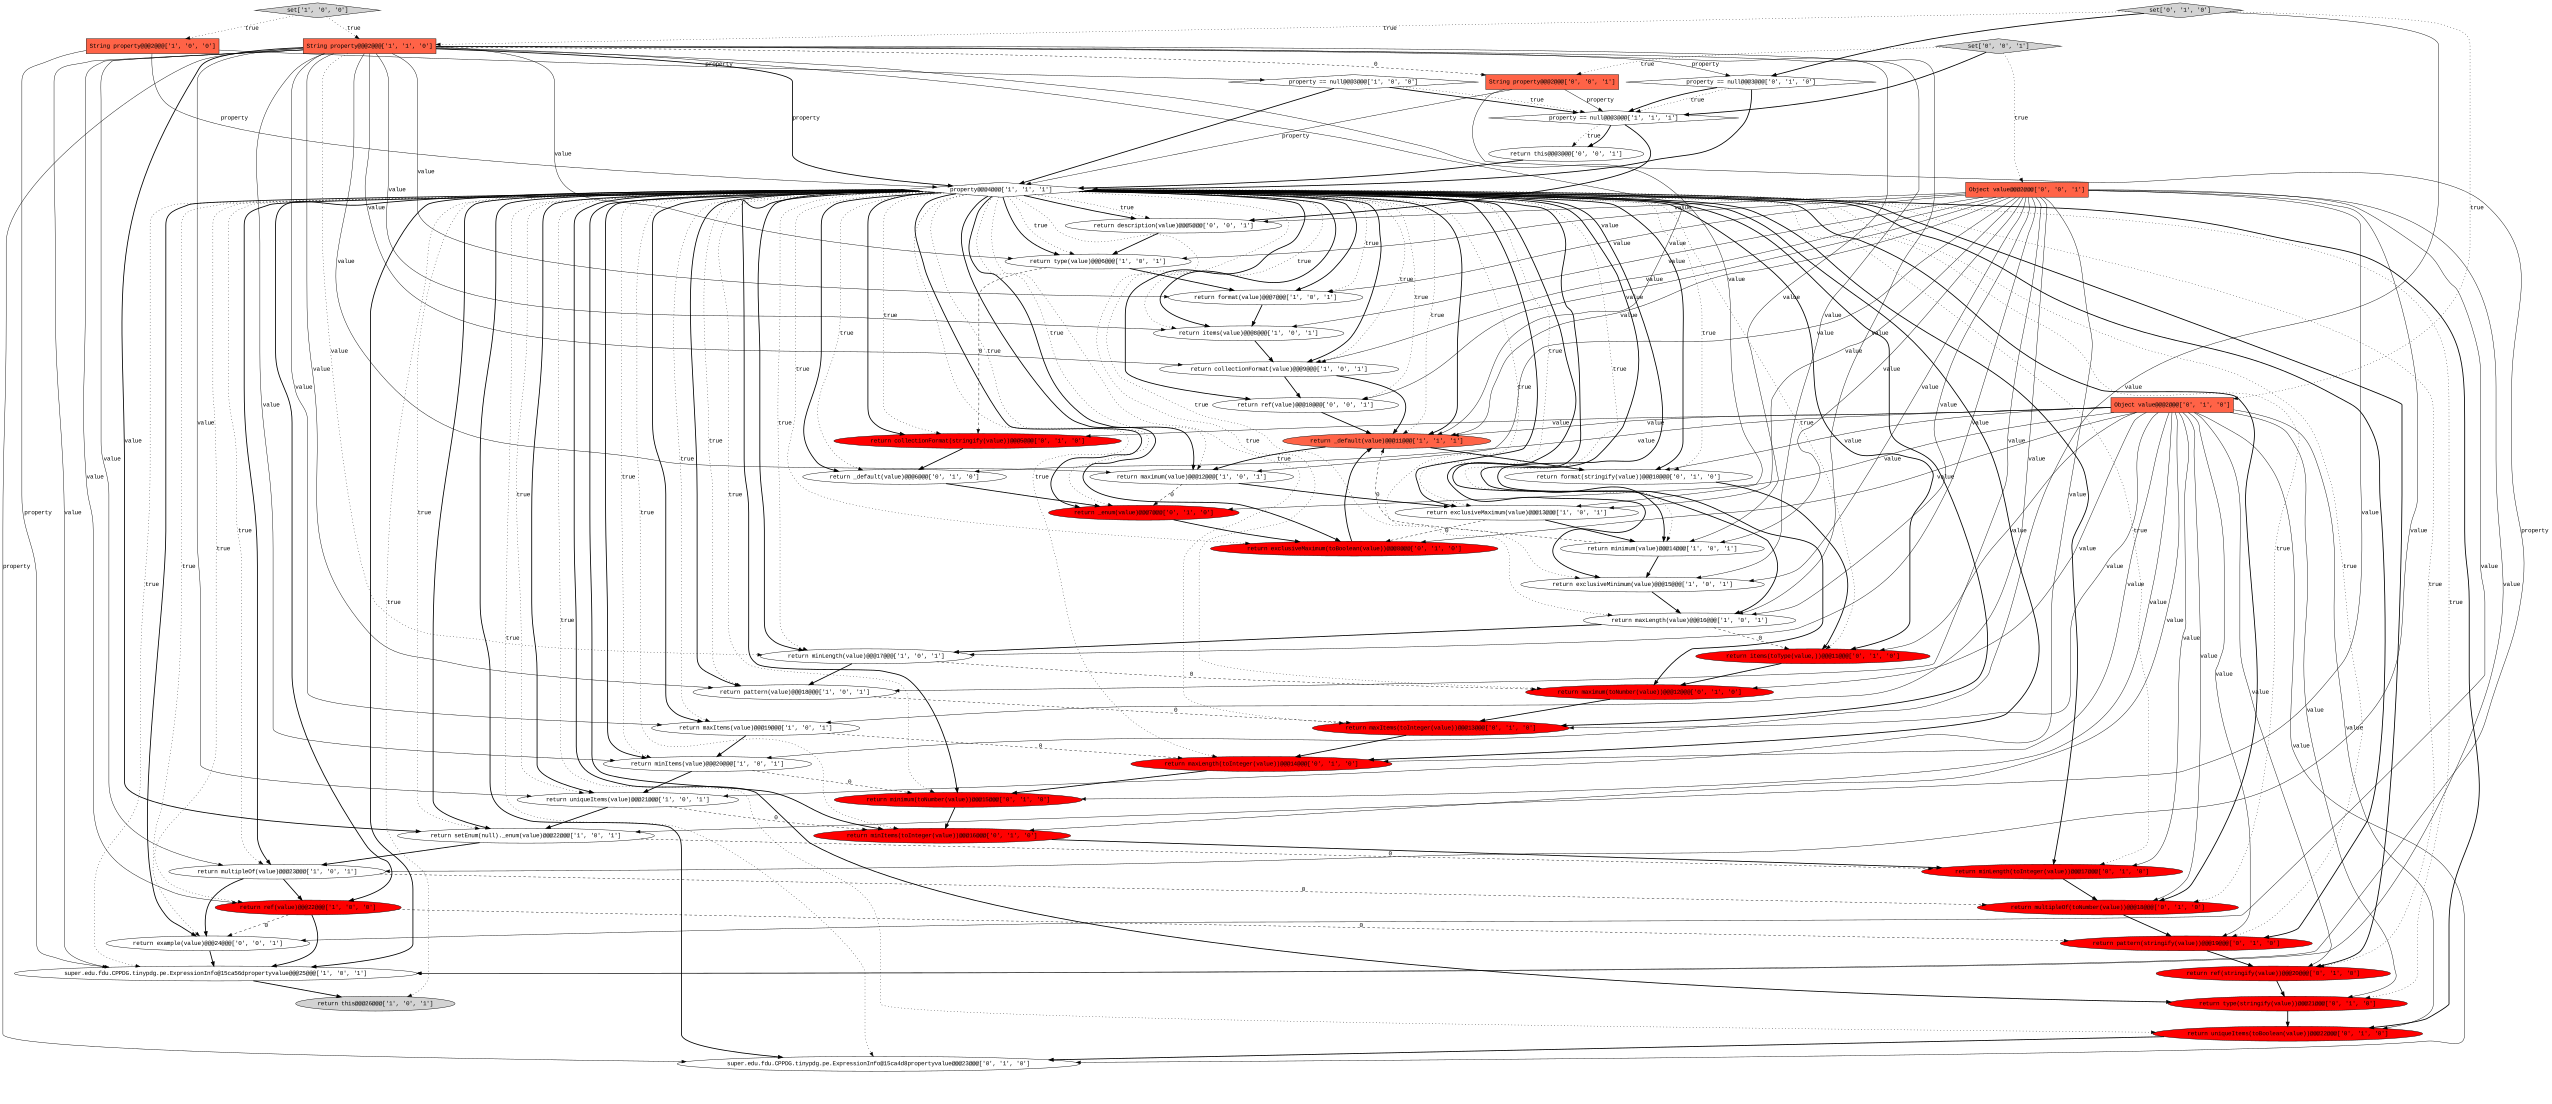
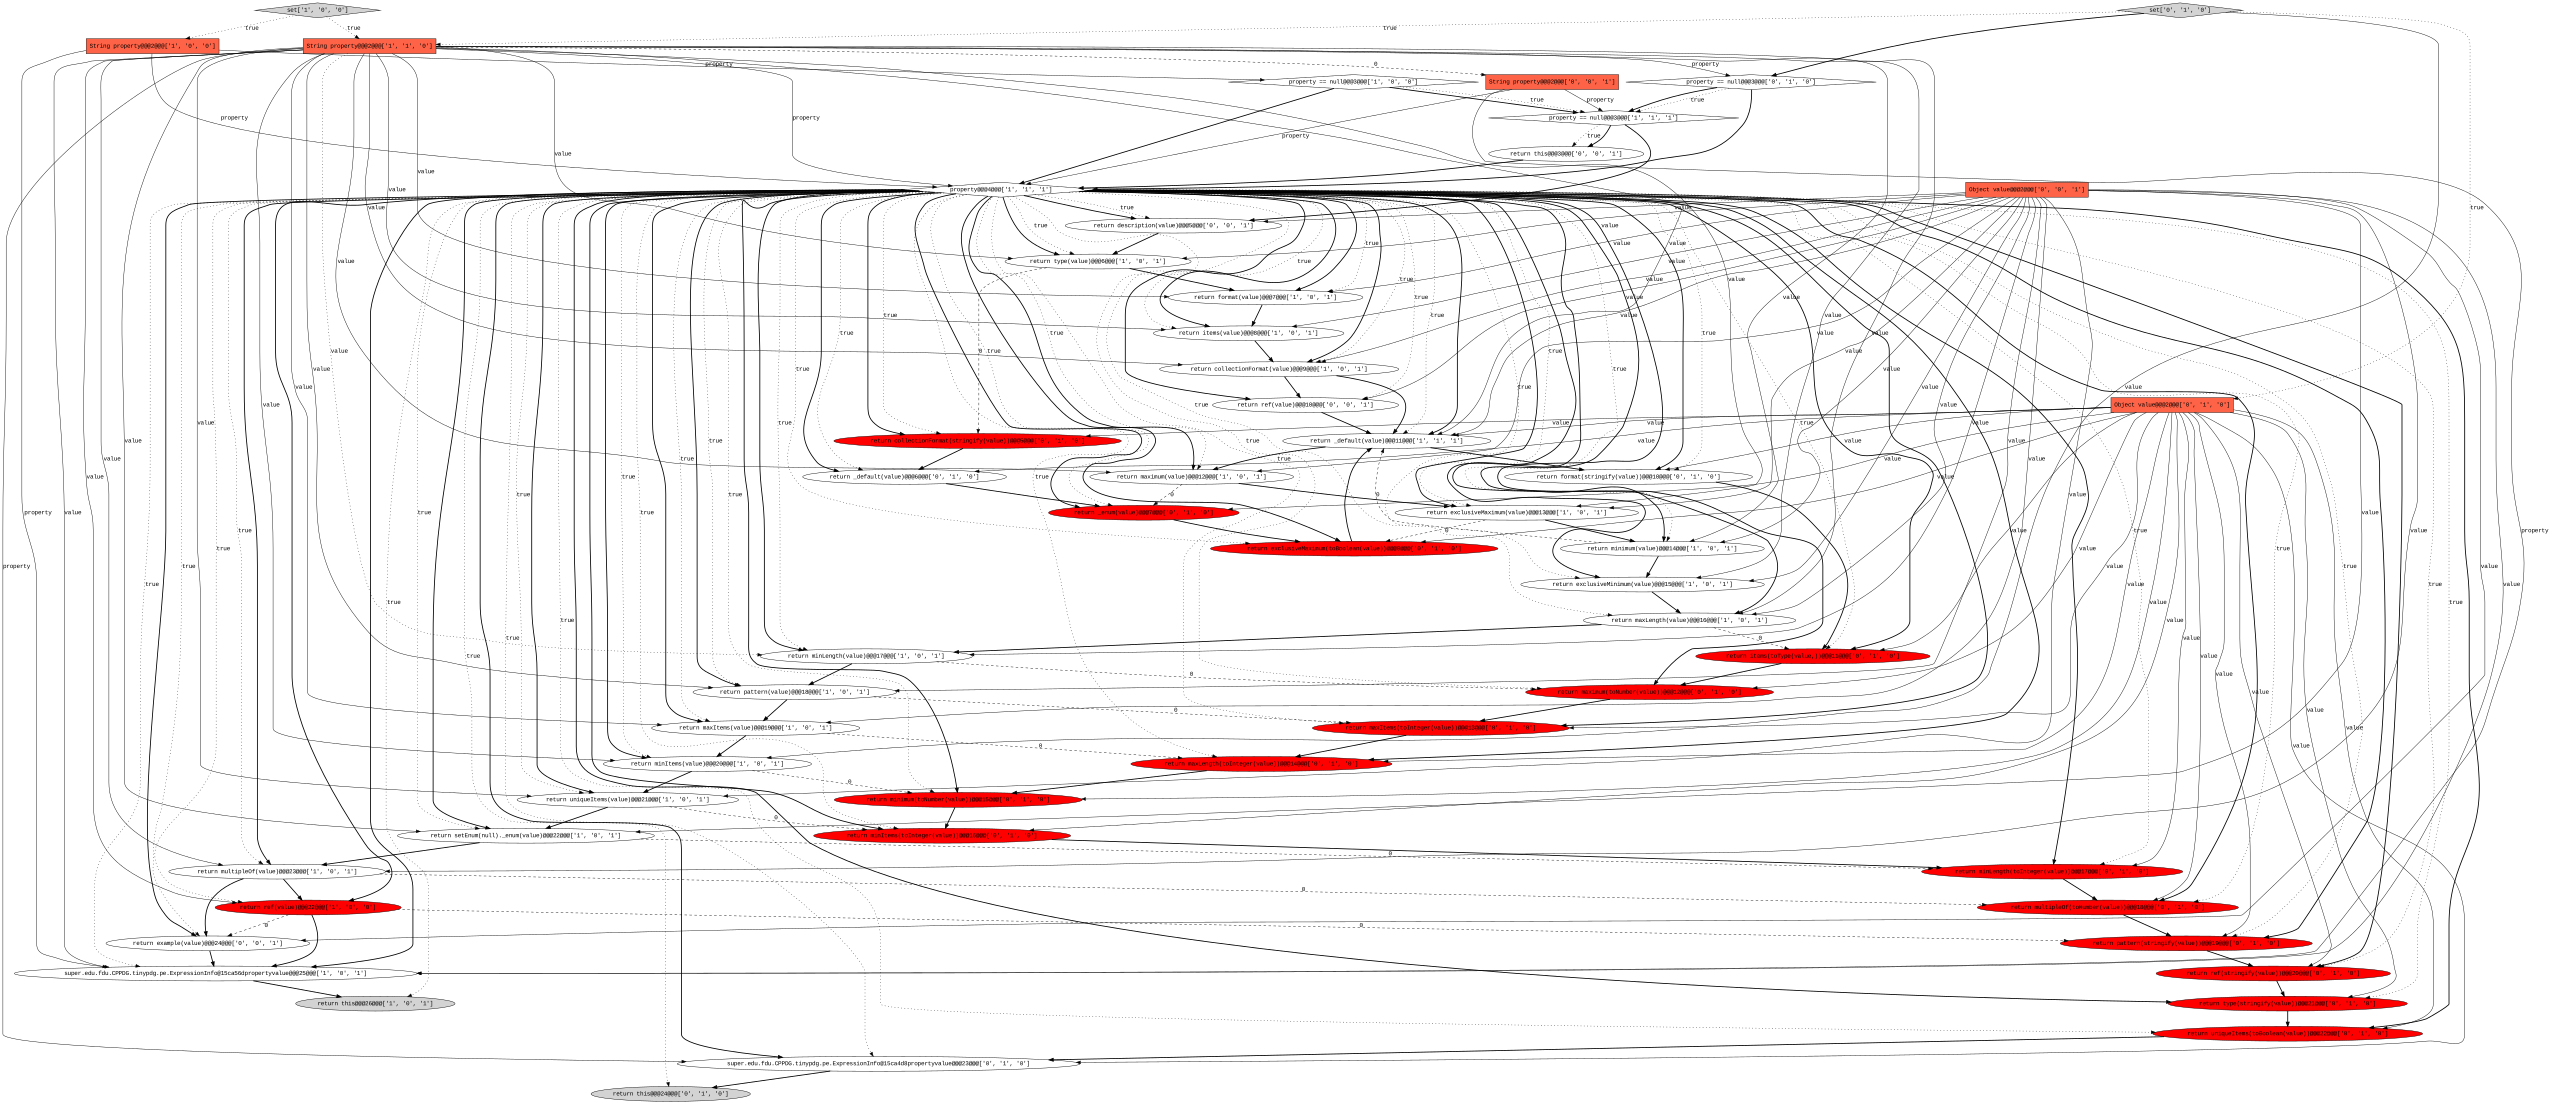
node "set['0', '0', '1']": removed
edge "String property@@@2@@@['1', '1', '0']" -> "property@@@4@@@['1', '1', '1']": style bold -> solid
node "return _default(value)@@@11@@@['1', '1', '1']": fillcolor tomato -> white
edge "String property@@@2@@@['1', '1', '0']" -> "return setEnum(null)._enum(value)@@@22@@@['1', '0', '1']": style bold -> solid
edge "return pattern(value)@@@18@@@['1', '0', '1']" -> "return maxItems(value)@@@19@@@['1', '0', '1']": added
node "return this@@@24@@@['0', '1', '0']": added
